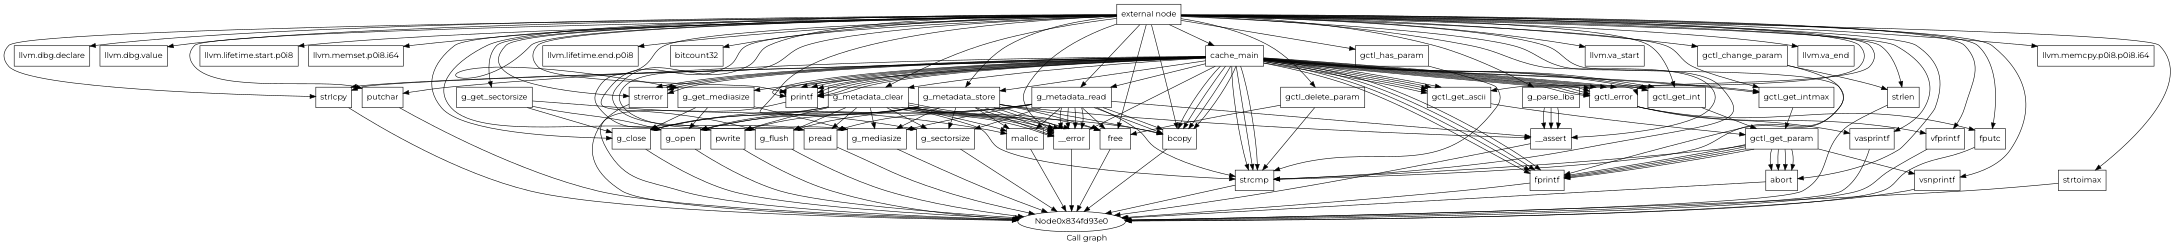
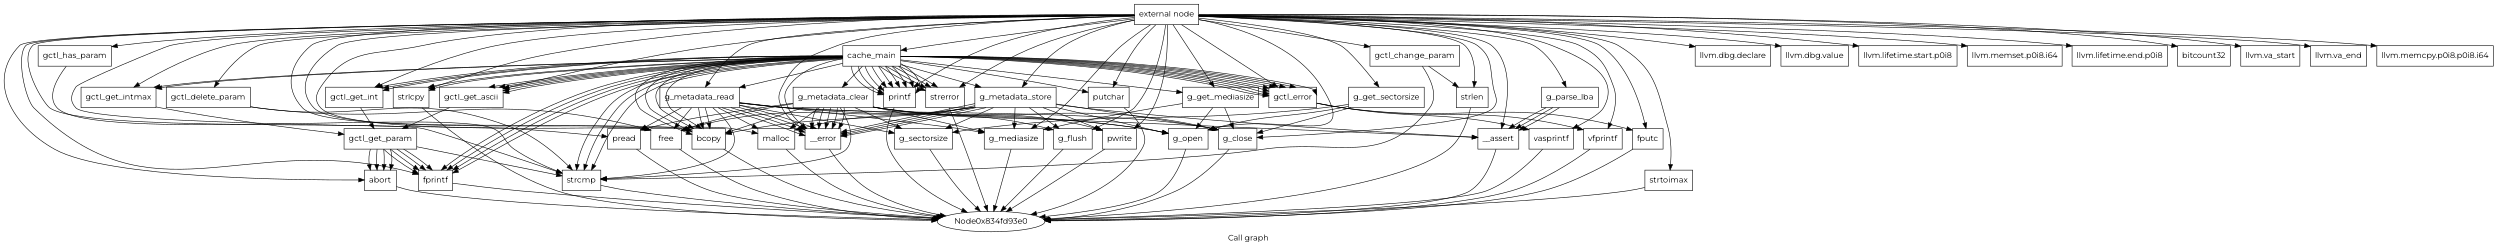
edge "external node" -> "g_metadata_clear": removed
node "vsnprintf": removed
